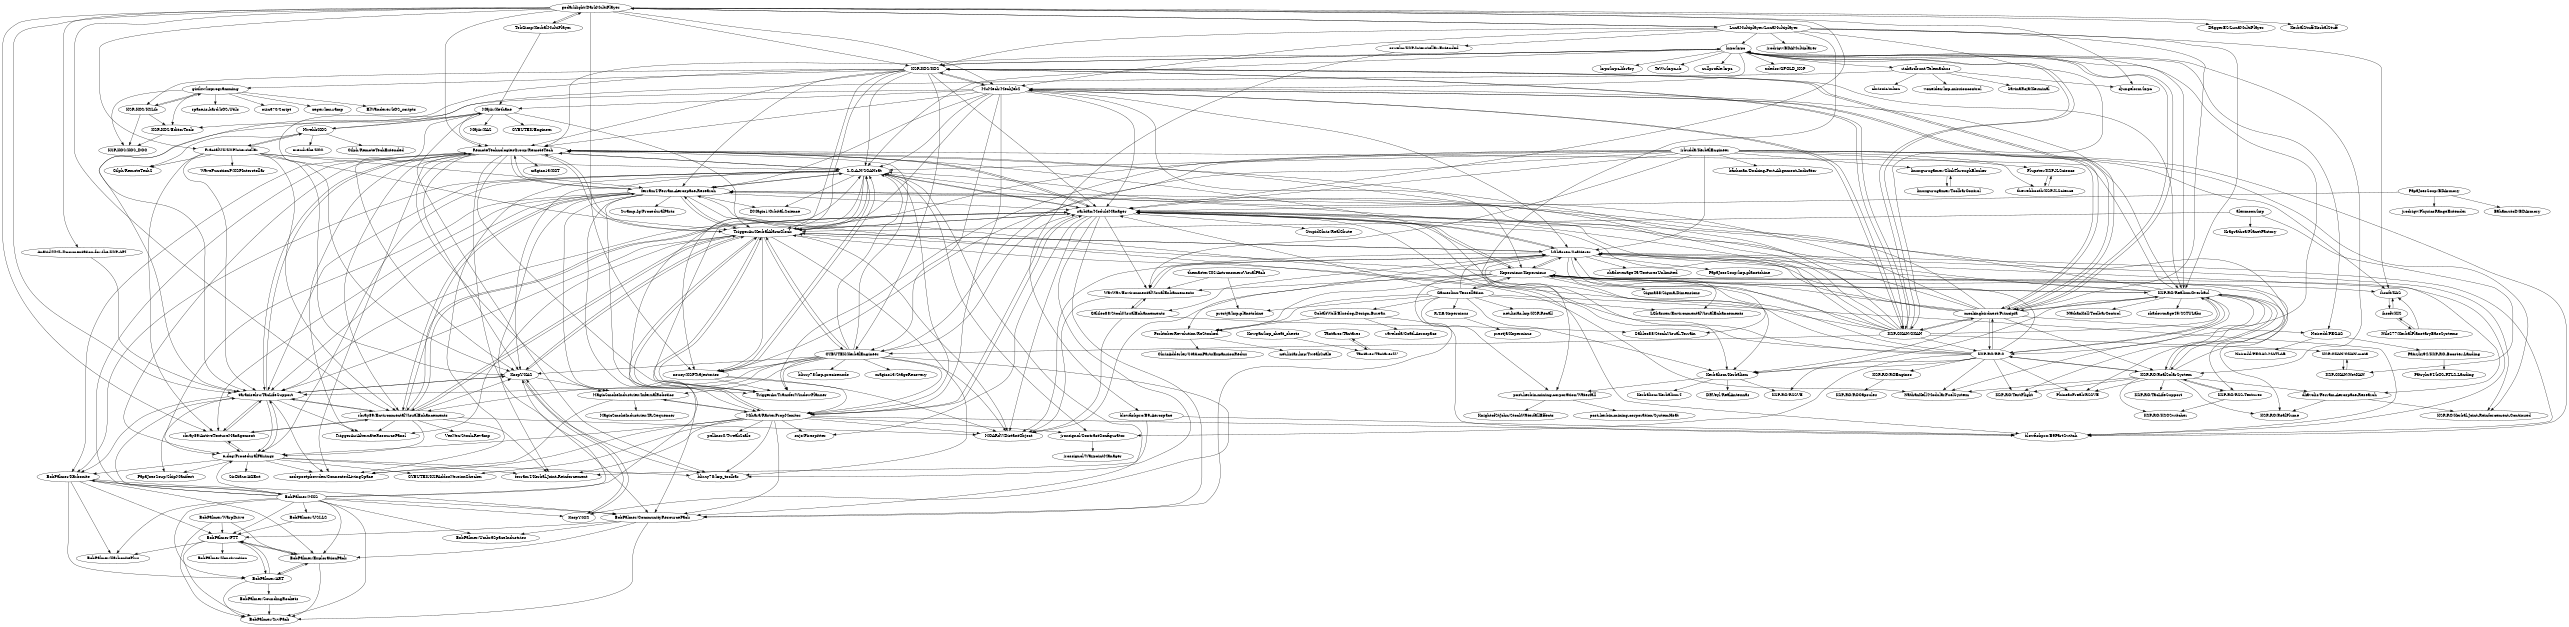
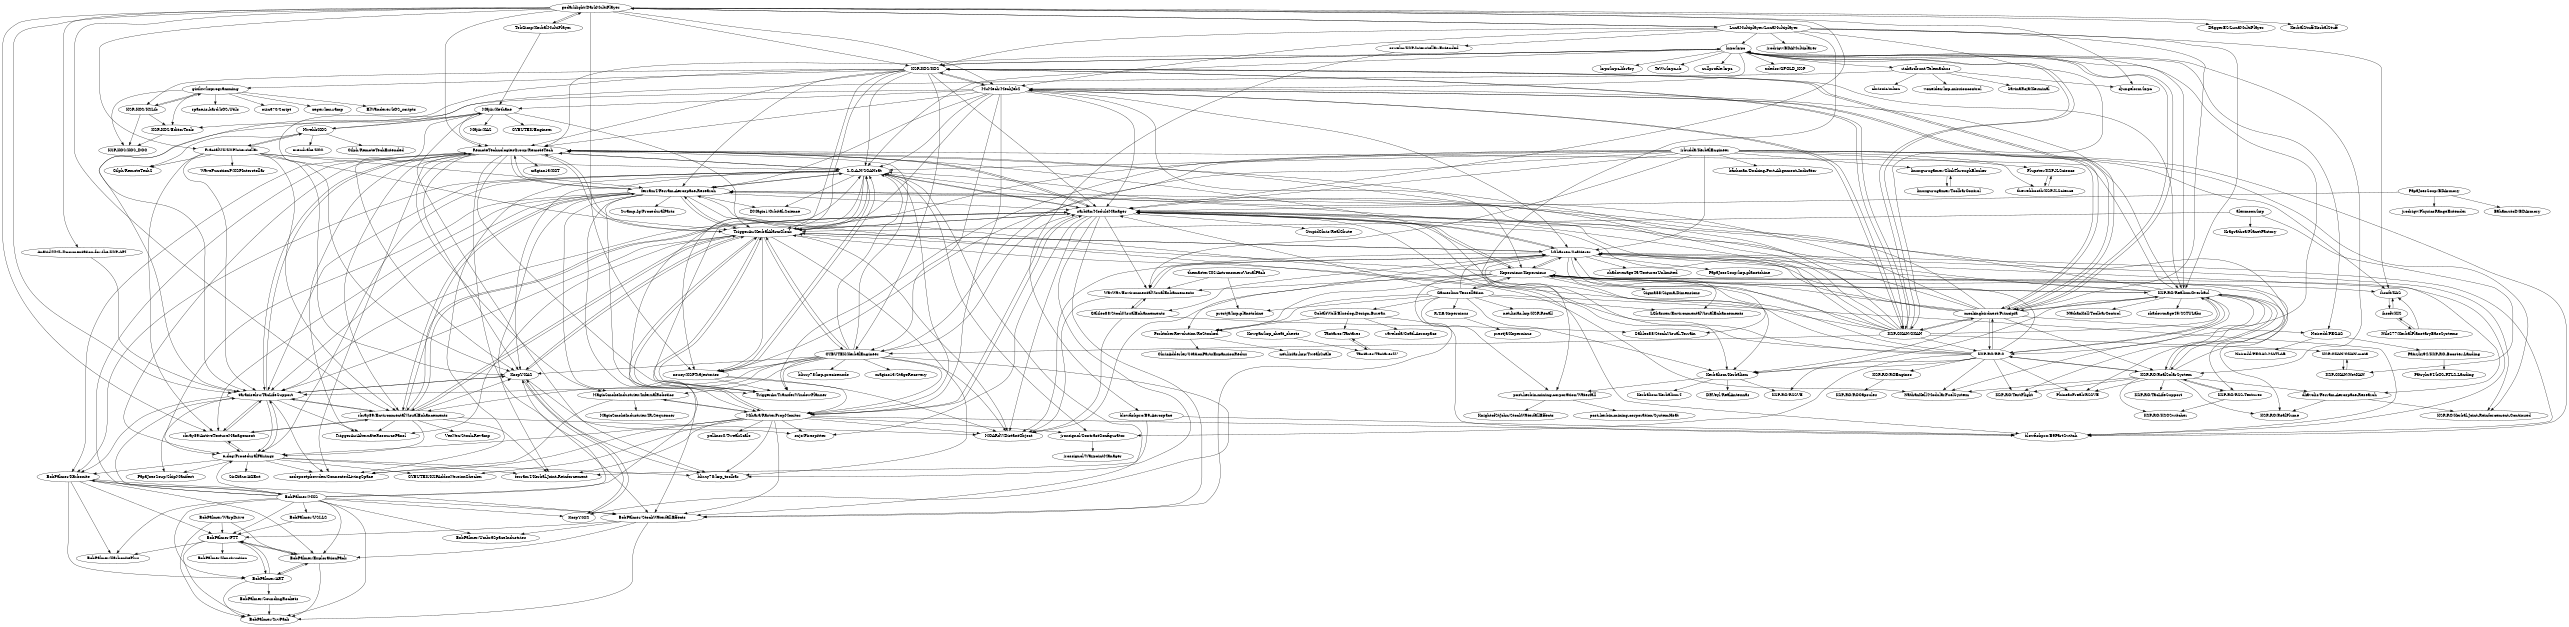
edge "CobaltWolf/Bluedog-Design-Bureau" -> "Tantares/Tantares": added
edge "KospY/KAS" -> "MagicSmokeIndustries/InfernalRobotics": now "KospY/KAS" -> "snjo/Firespitter"
node "BobPalmer/CommunityResourcePack": label "BobPalmer/CommunityResourcePack" -> "BobPalmer/StockWaterfallEffects"
